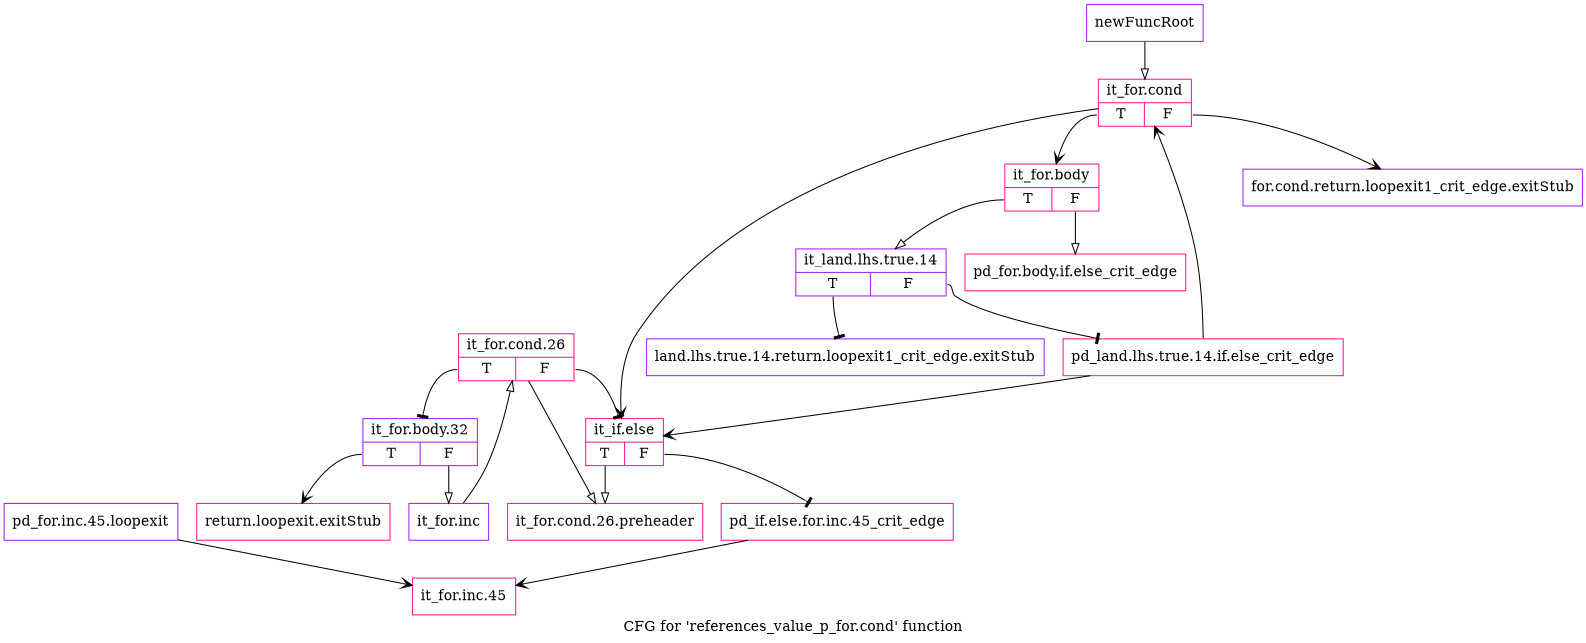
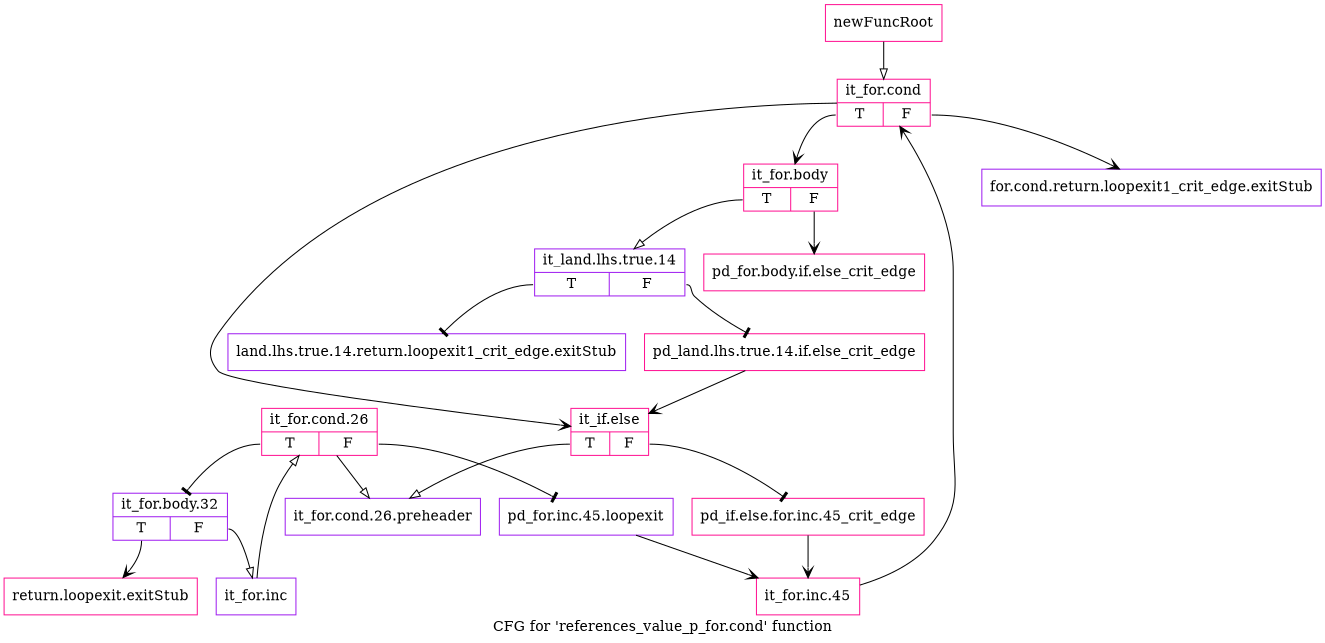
node "newFuncRoot": color purple -> deeppink
edge "it_for.body" -> "pd_for.body.if.else_crit_edge": arrowhead onormal -> vee
edge "pd_land.lhs.true.14.if.else_crit_edge" -> "it_for.cond": now "it_for.inc.45" -> "it_for.cond"
edge "it_for.cond.26" -> "it_if.else": now "it_for.cond.26" -> "pd_for.inc.45.loopexit"
node "it_for.cond.26.preheader": color deeppink -> purple
